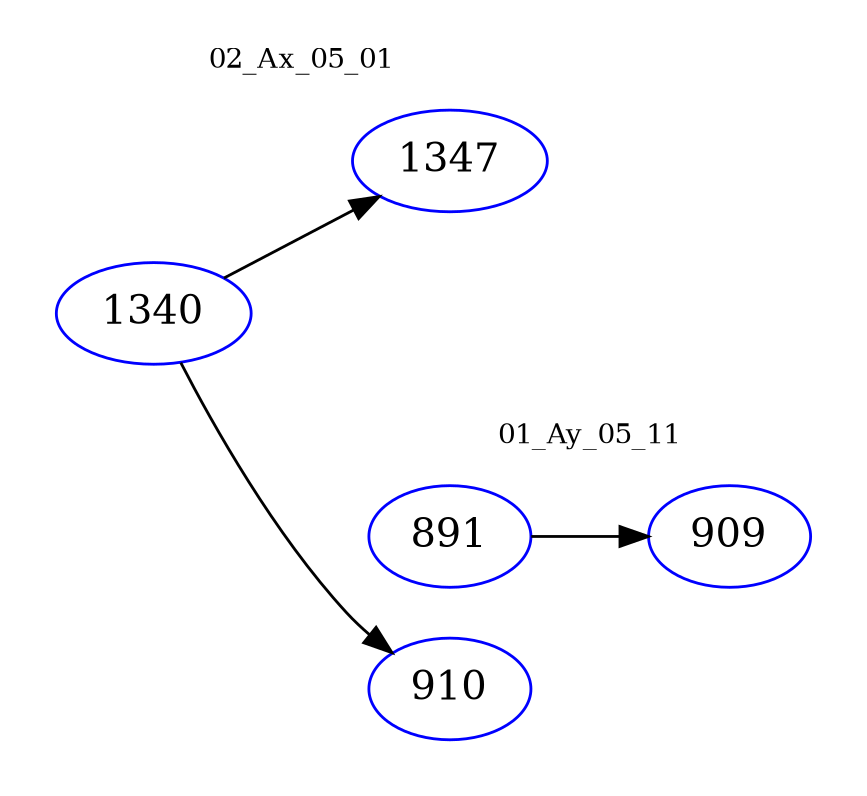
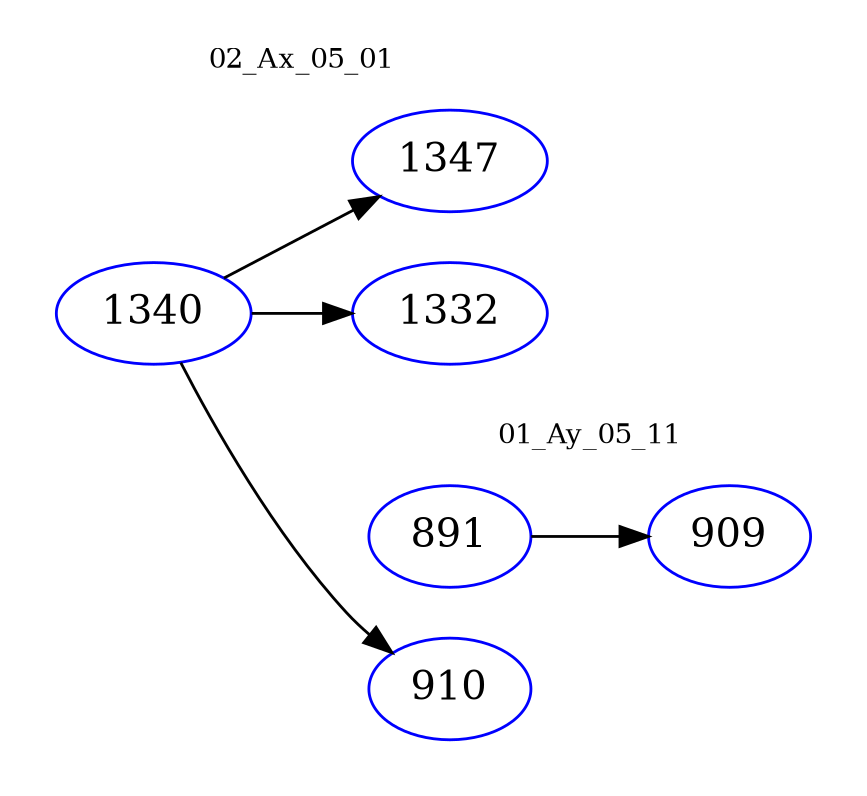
node "1332": added
